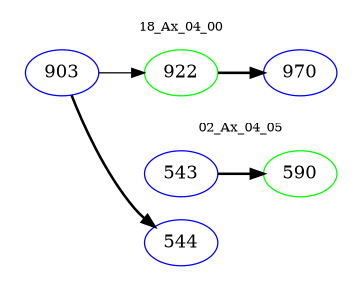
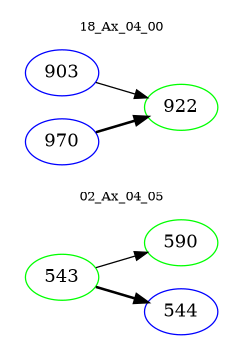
edge "922" -> "970": reversed
edge "903" -> "544": now "543" -> "544"
node "543": color blue -> green
edge "543" -> "590": style bold -> solid
